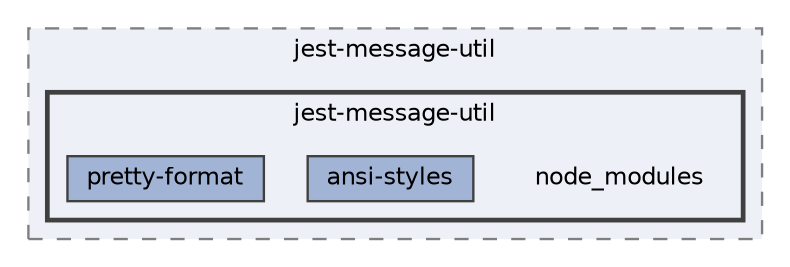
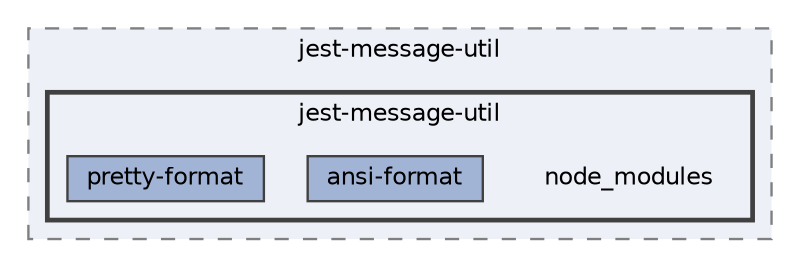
node "ansi-styles": label "ansi-styles" -> "ansi-format"
